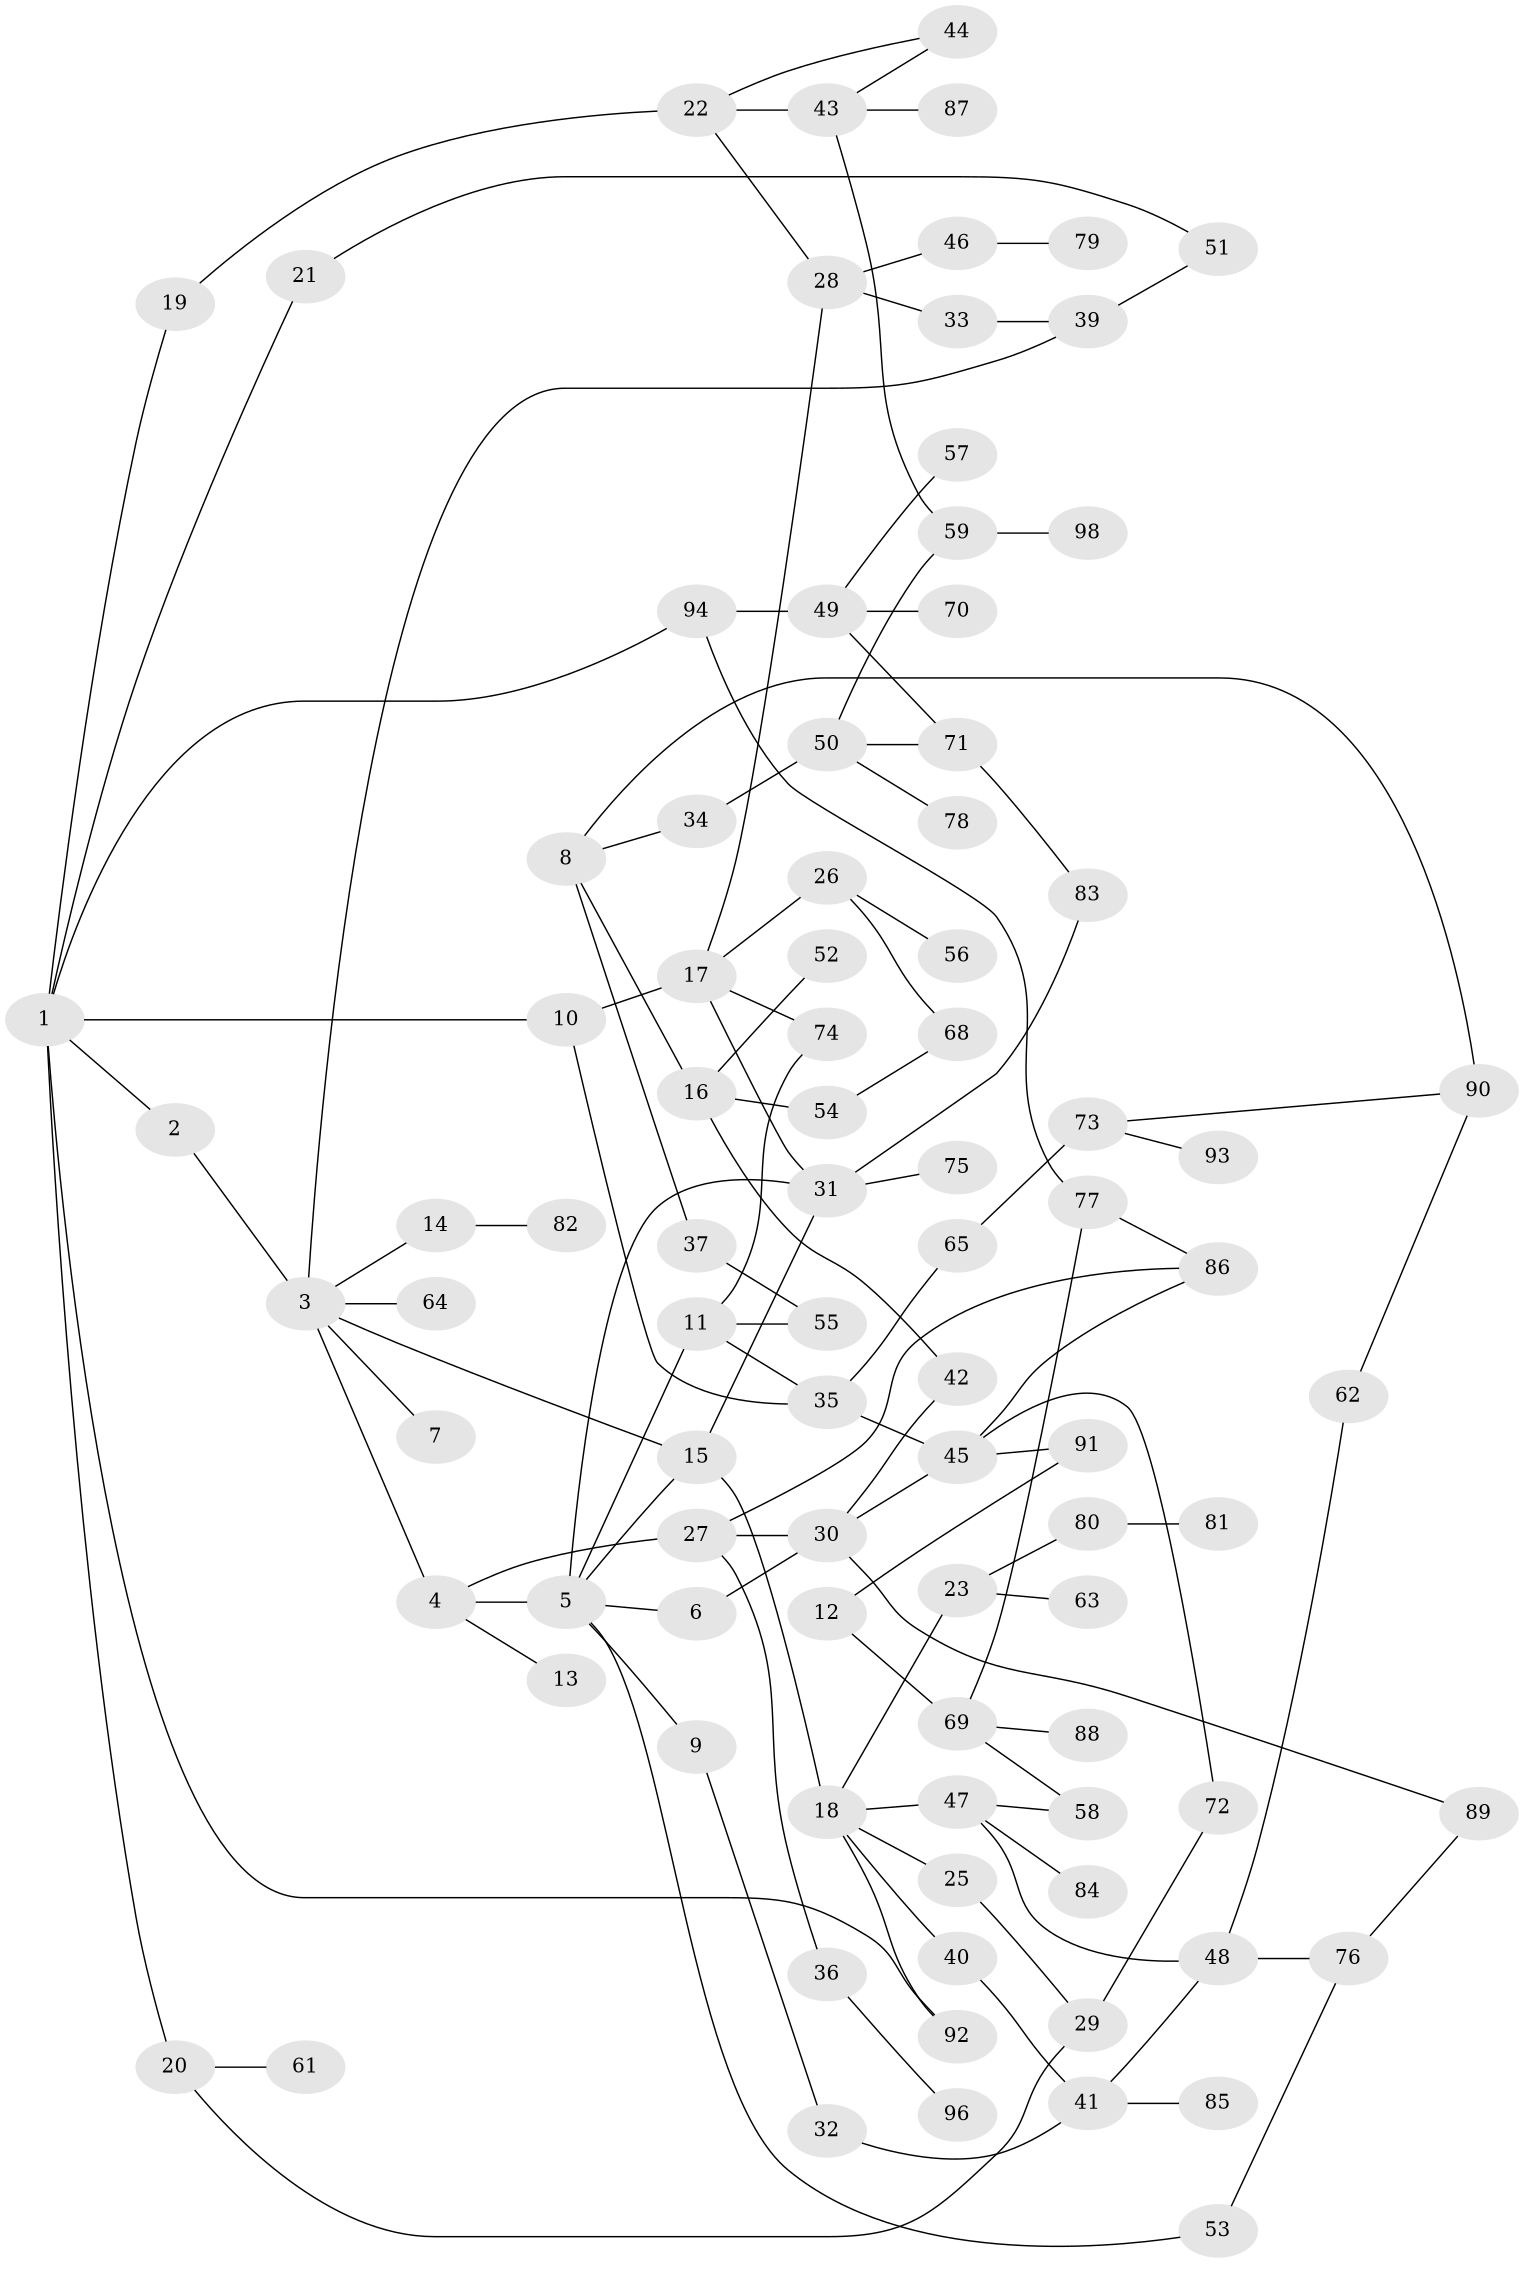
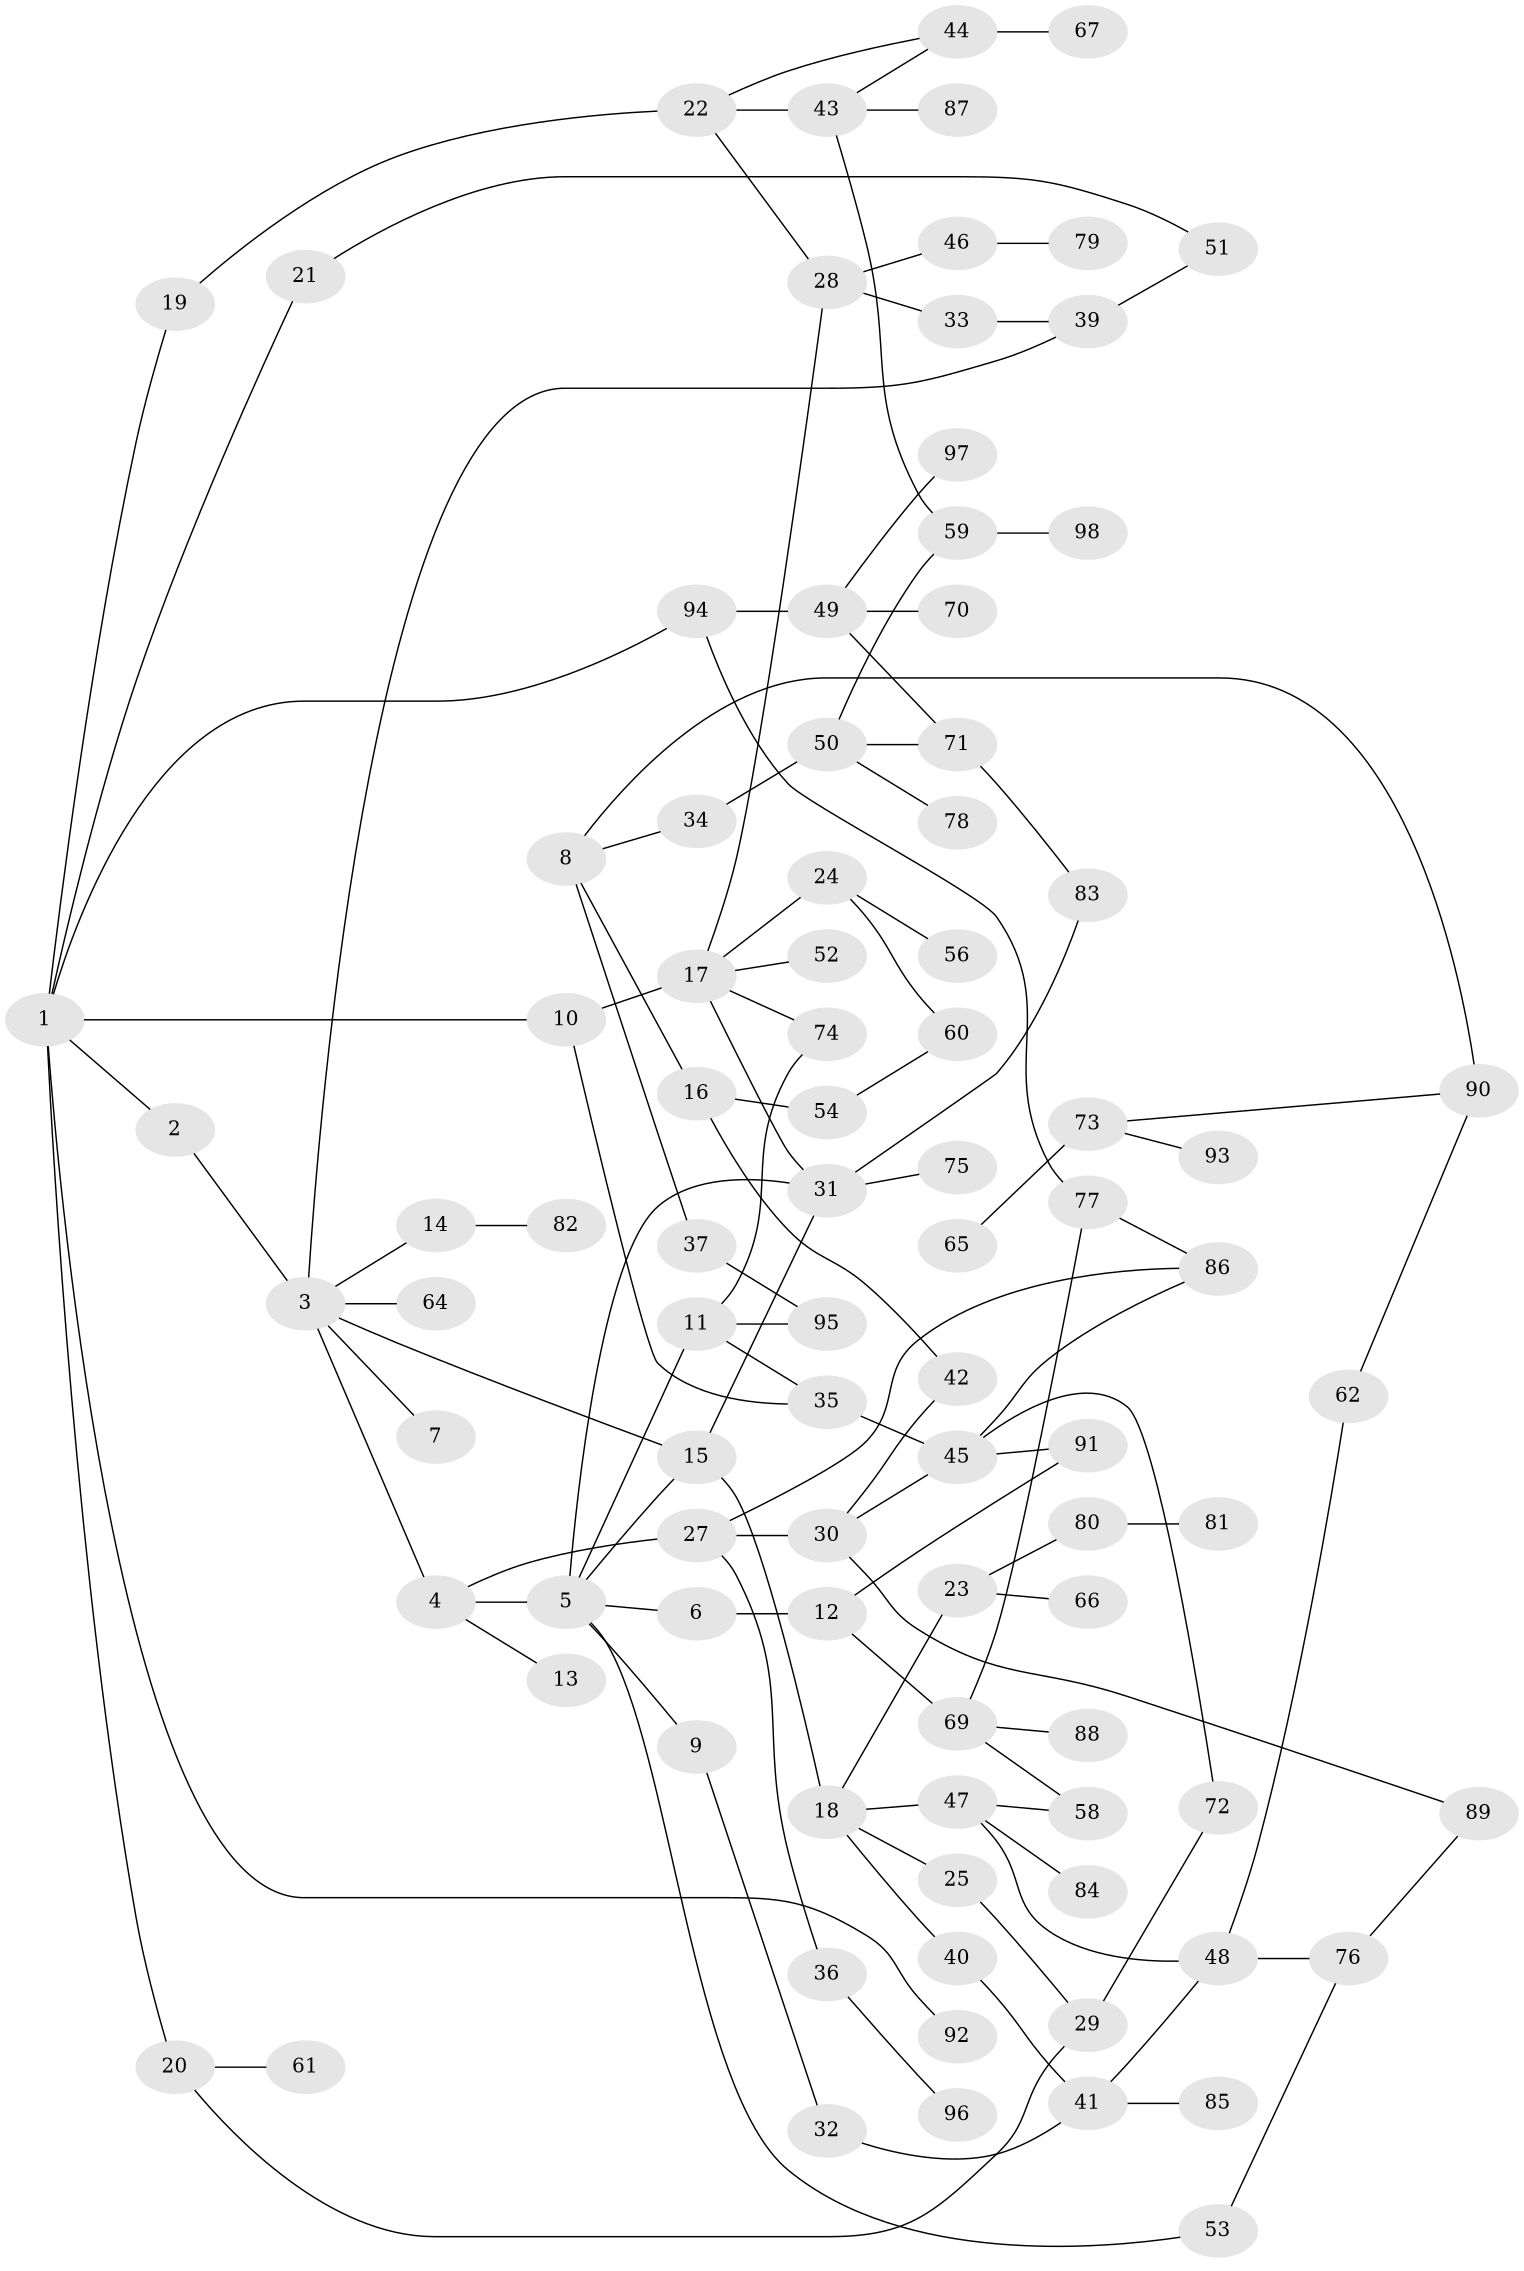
node "67": added
node "57": label "57" -> "97"
node "26": label "26" -> "24"
edge "52" -- "16": now "52" -- "17"
node "68": label "68" -> "60"
node "55": label "55" -> "95"
edge "65" -- "35": removed
edge "30" -- "6": now "12" -- "6"
node "63": label "63" -> "66"
edge "18" -- "92": removed
